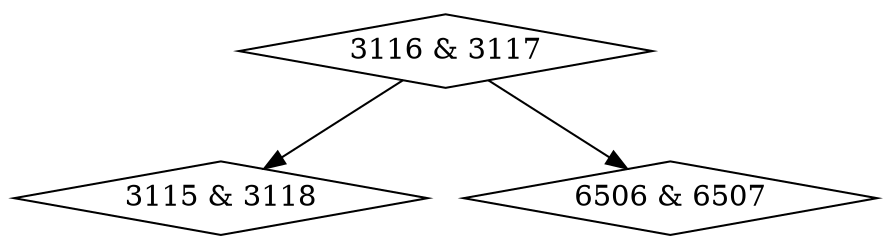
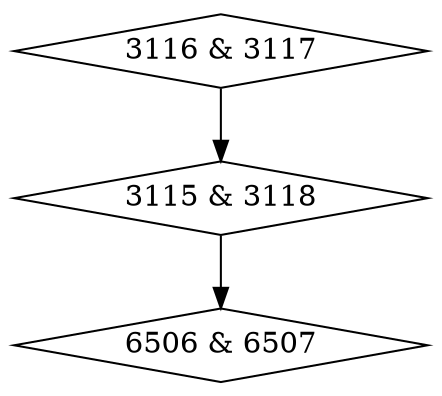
edge "3116 & 3117" -> "6506 & 6507": now "3115 & 3118" -> "6506 & 6507"
